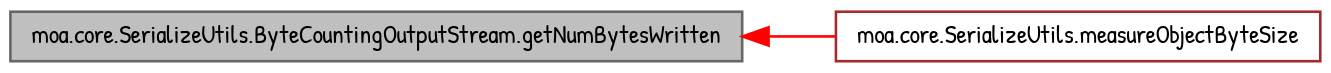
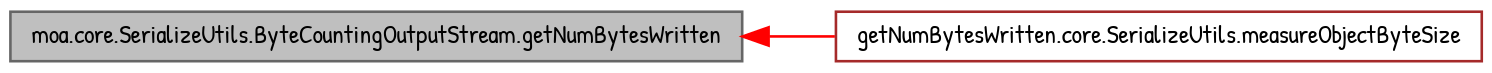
node "moa.core.SerializeUtils.measureObjectByteSize": label "moa.core.SerializeUtils.measureObjectByteSize" -> "getNumBytesWritten.core.SerializeUtils.measureObjectByteSize"
